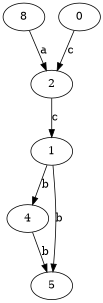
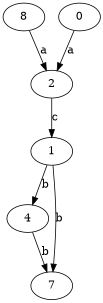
edge "0" -> "2": label "c" -> "a"
node "5": label "5" -> "7"
